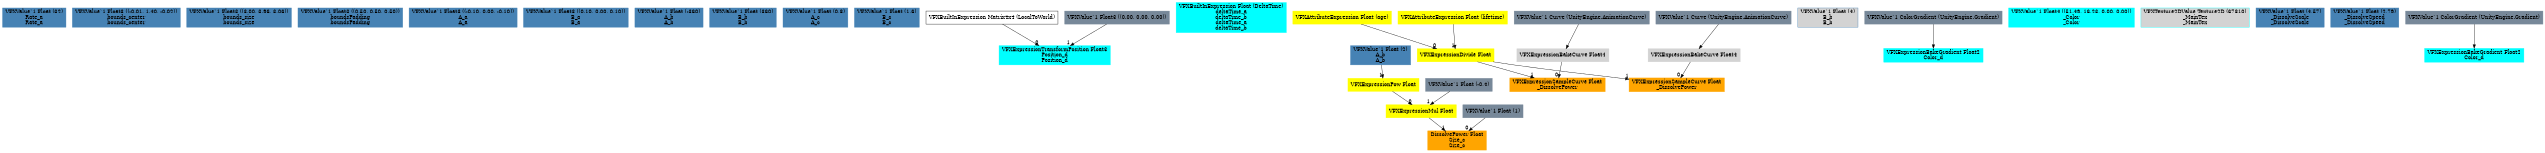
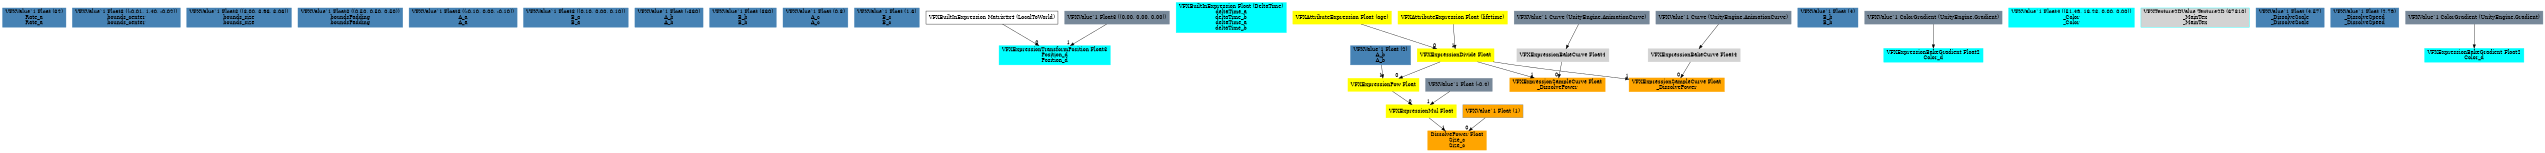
node "VFXValue`1 Float (4) B_b B_b": fillcolor lightgray -> steelblue
edge "VFXExpressionDivide Float" -> "VFXExpressionPow Float": added
node "VFXValue`1 Float (1)": fillcolor lightslategray -> orange
